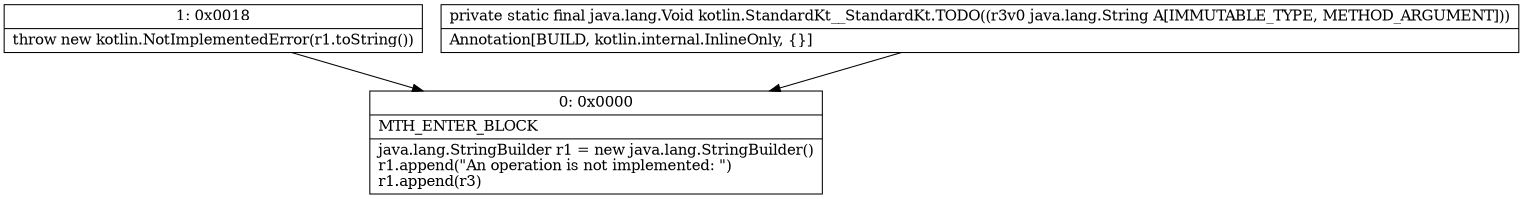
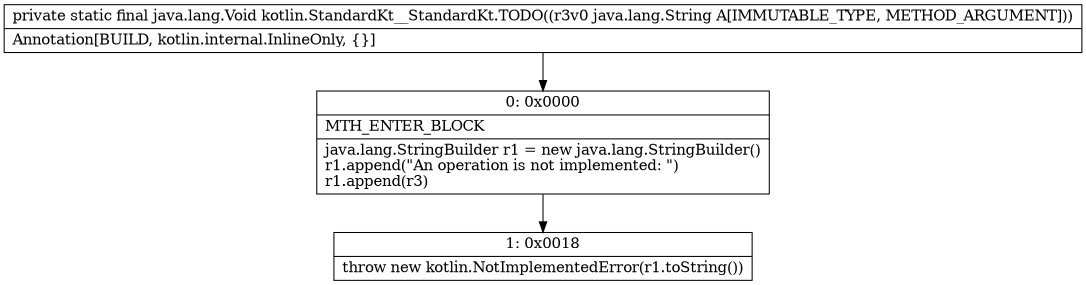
edge "1: 0x0018" -> "0: 0x0000": reversed
